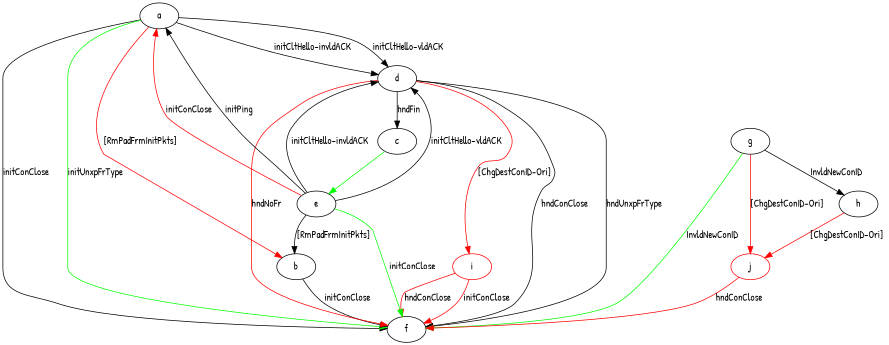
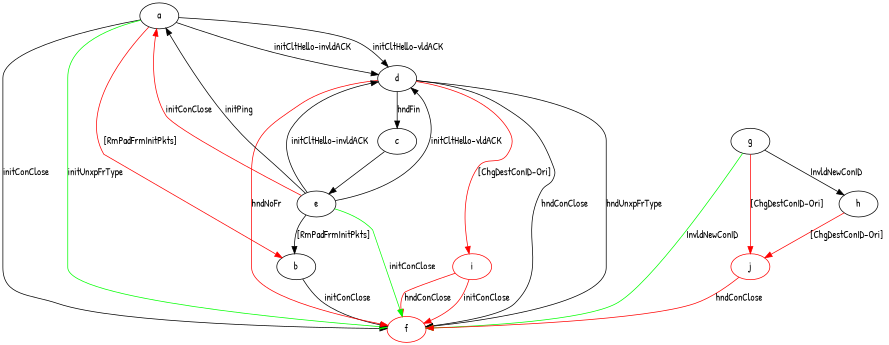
edge "c" -> "e": color green -> black
node "f": color black -> red
